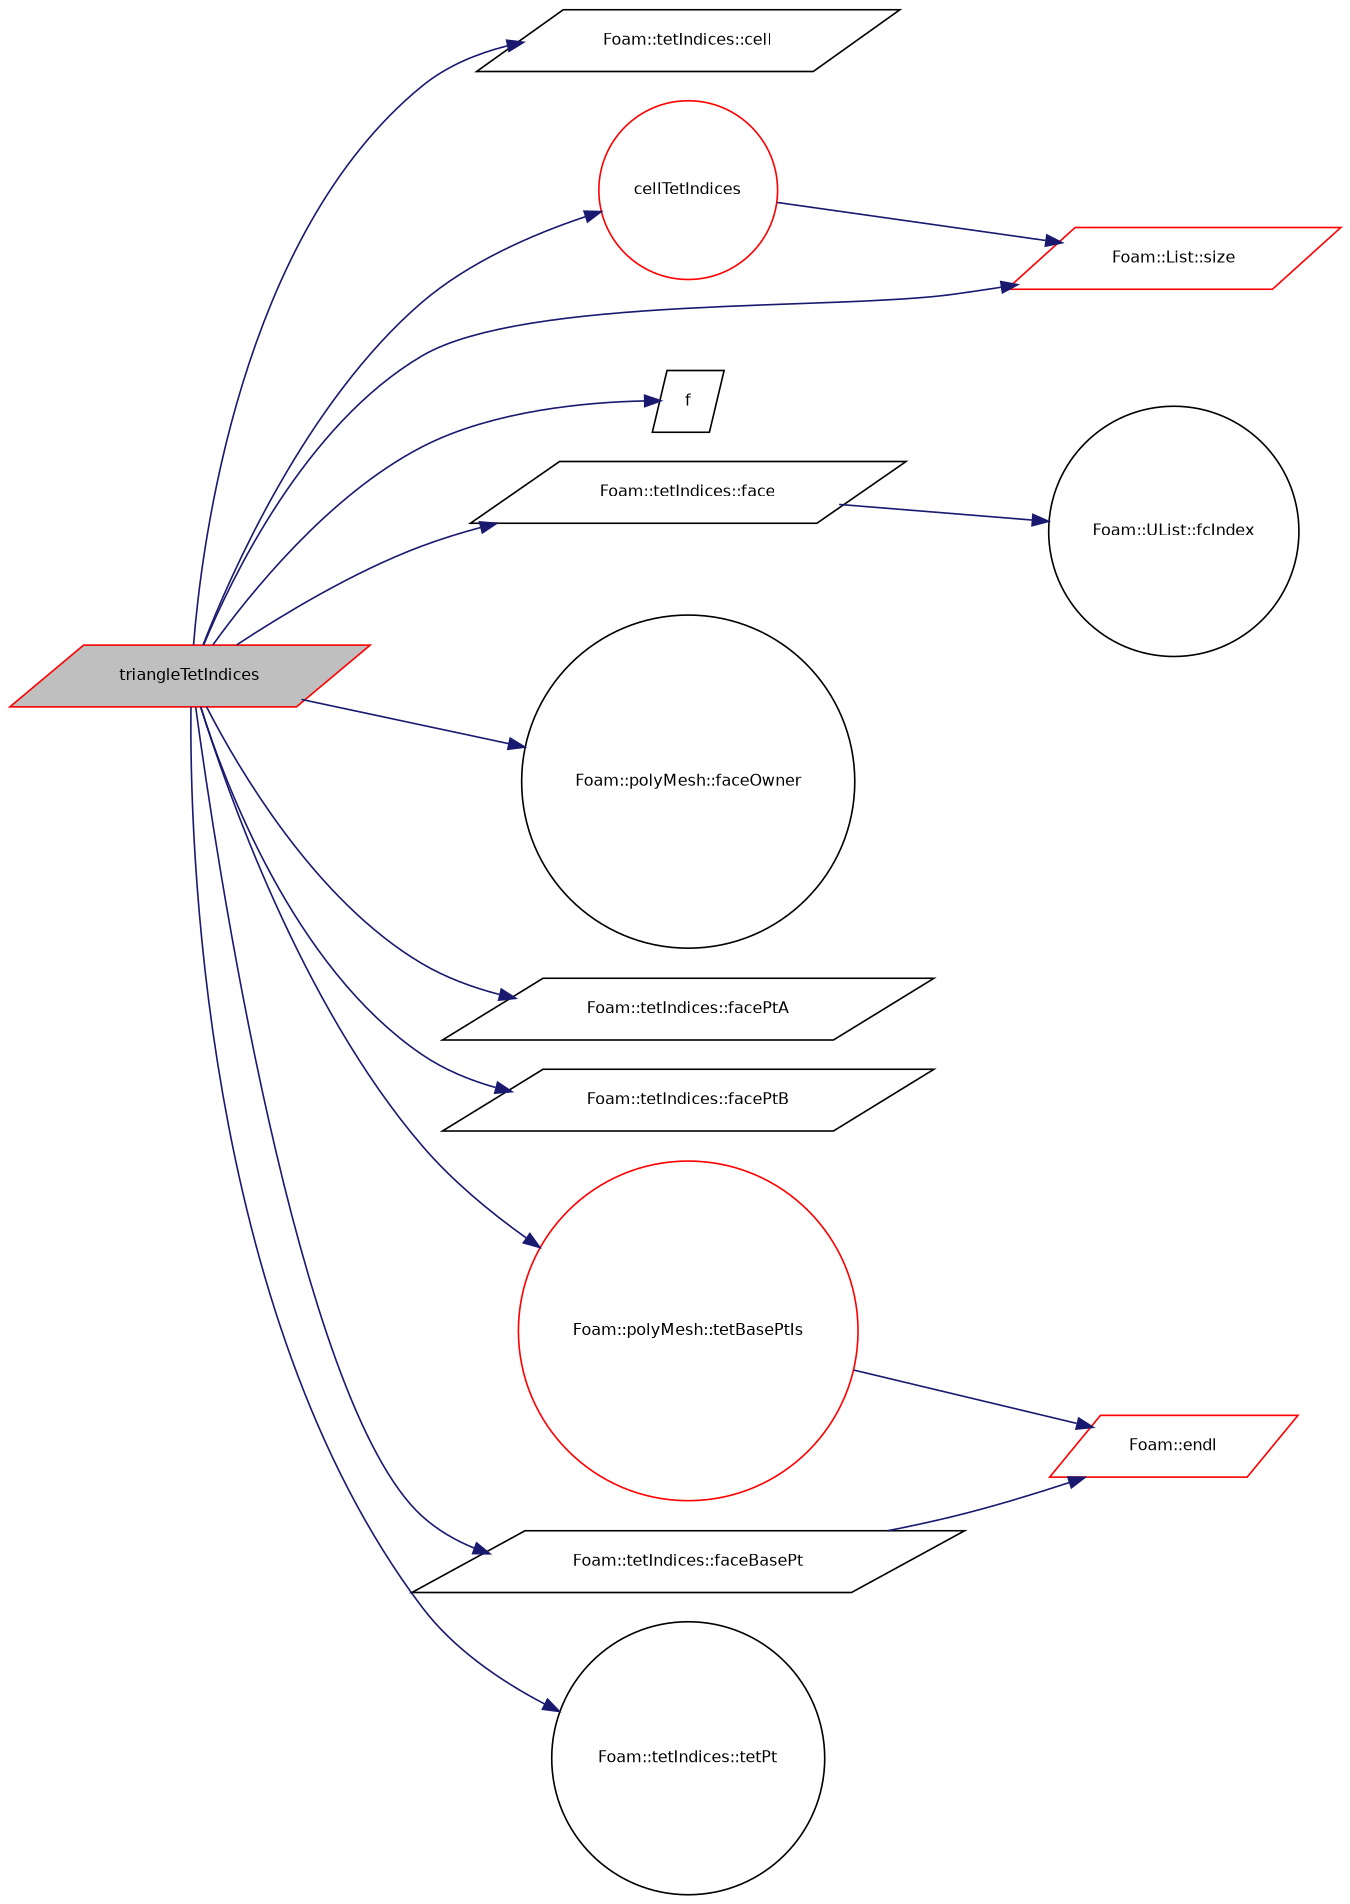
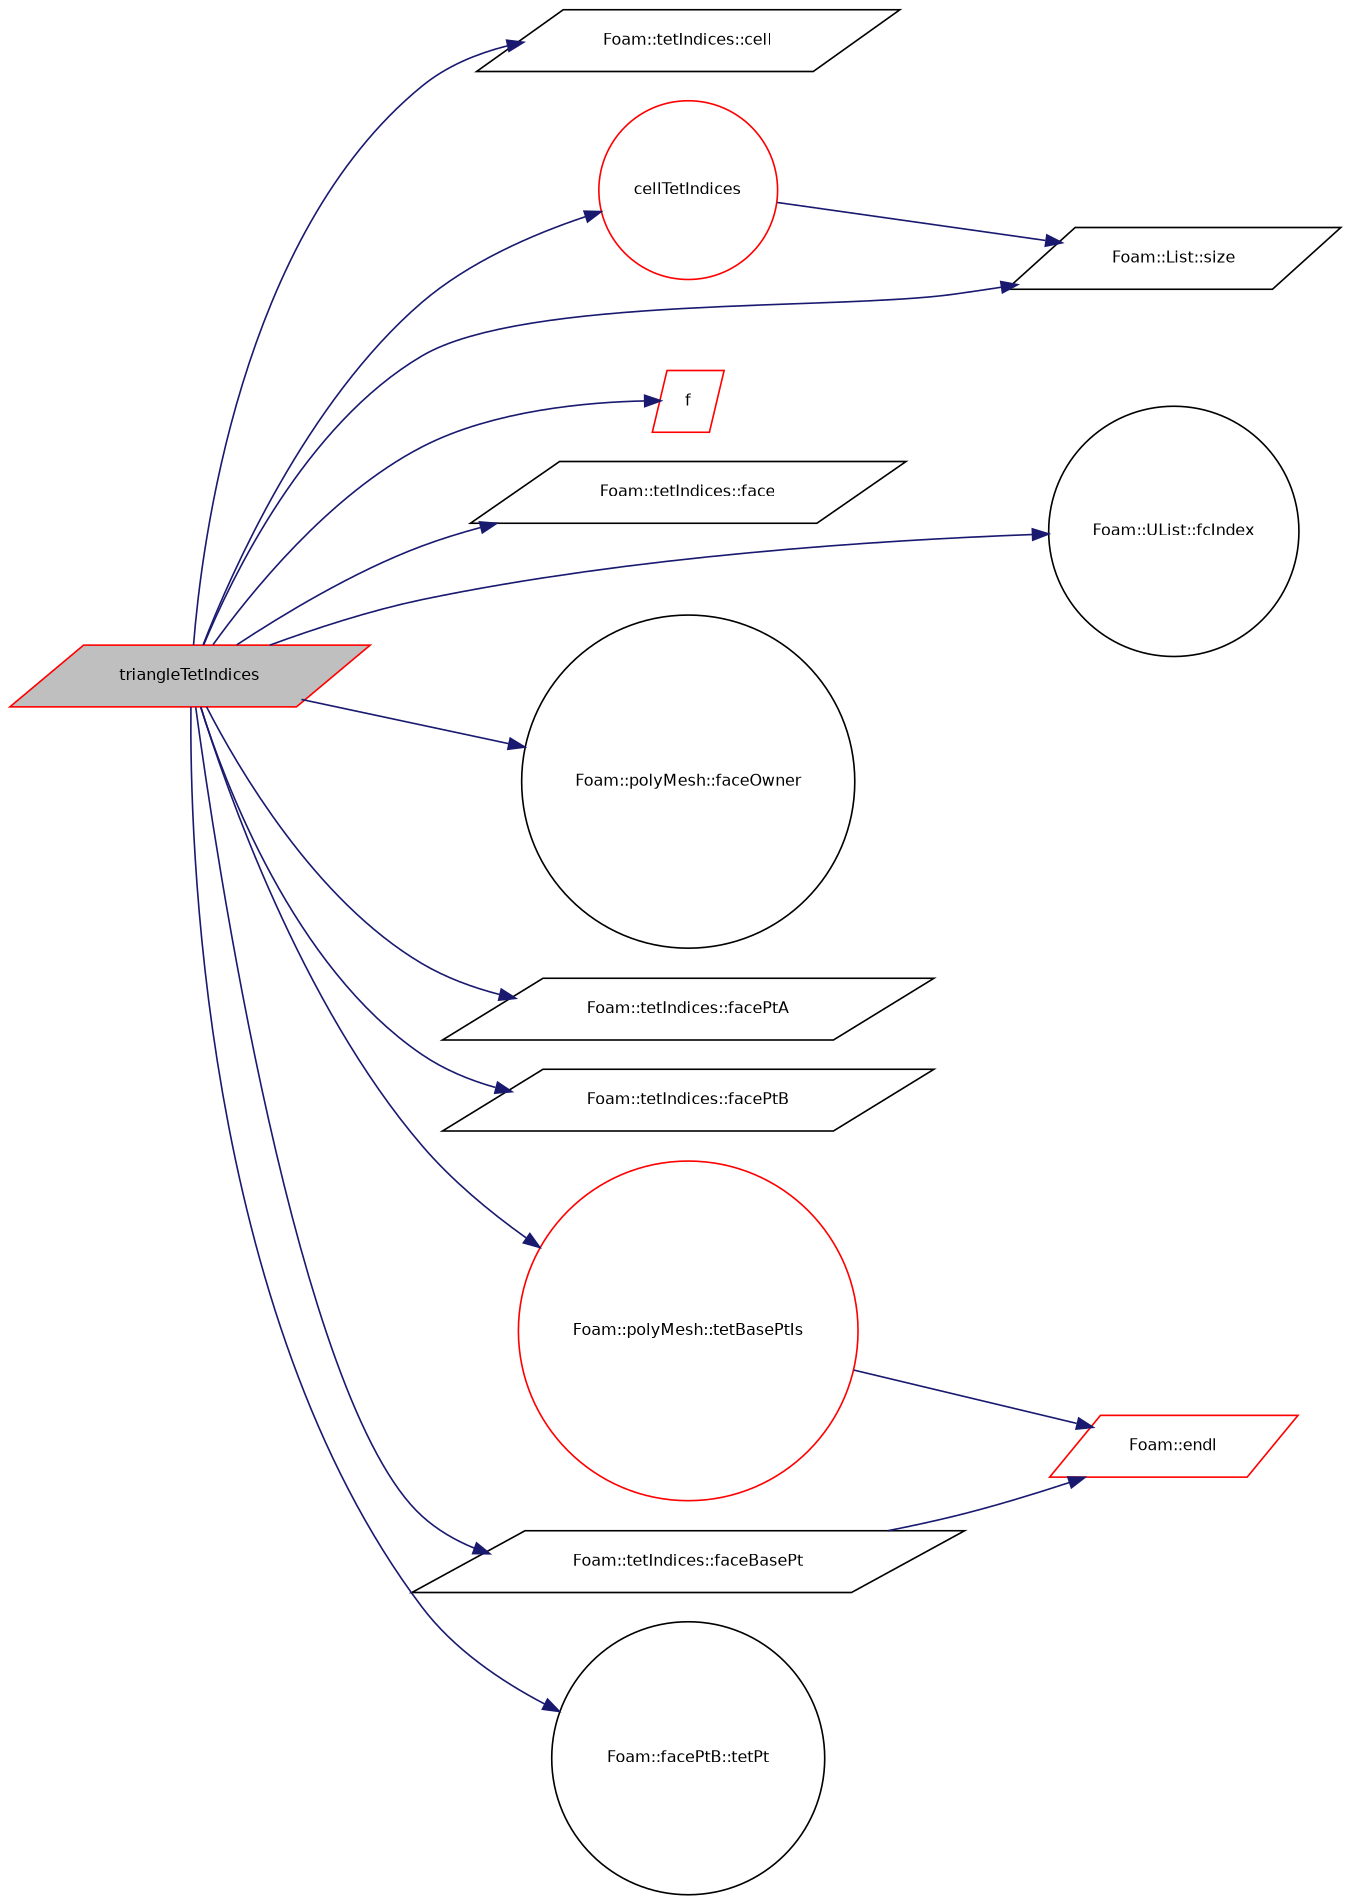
node "Foam::List::size": color red -> black
node "f": color black -> red
edge "Foam::tetIndices::face" -> "Foam::UList::fcIndex": now "triangleTetIndices" -> "Foam::UList::fcIndex"
node "Foam::tetIndices::tetPt": label "Foam::tetIndices::tetPt" -> "Foam::facePtB::tetPt"
